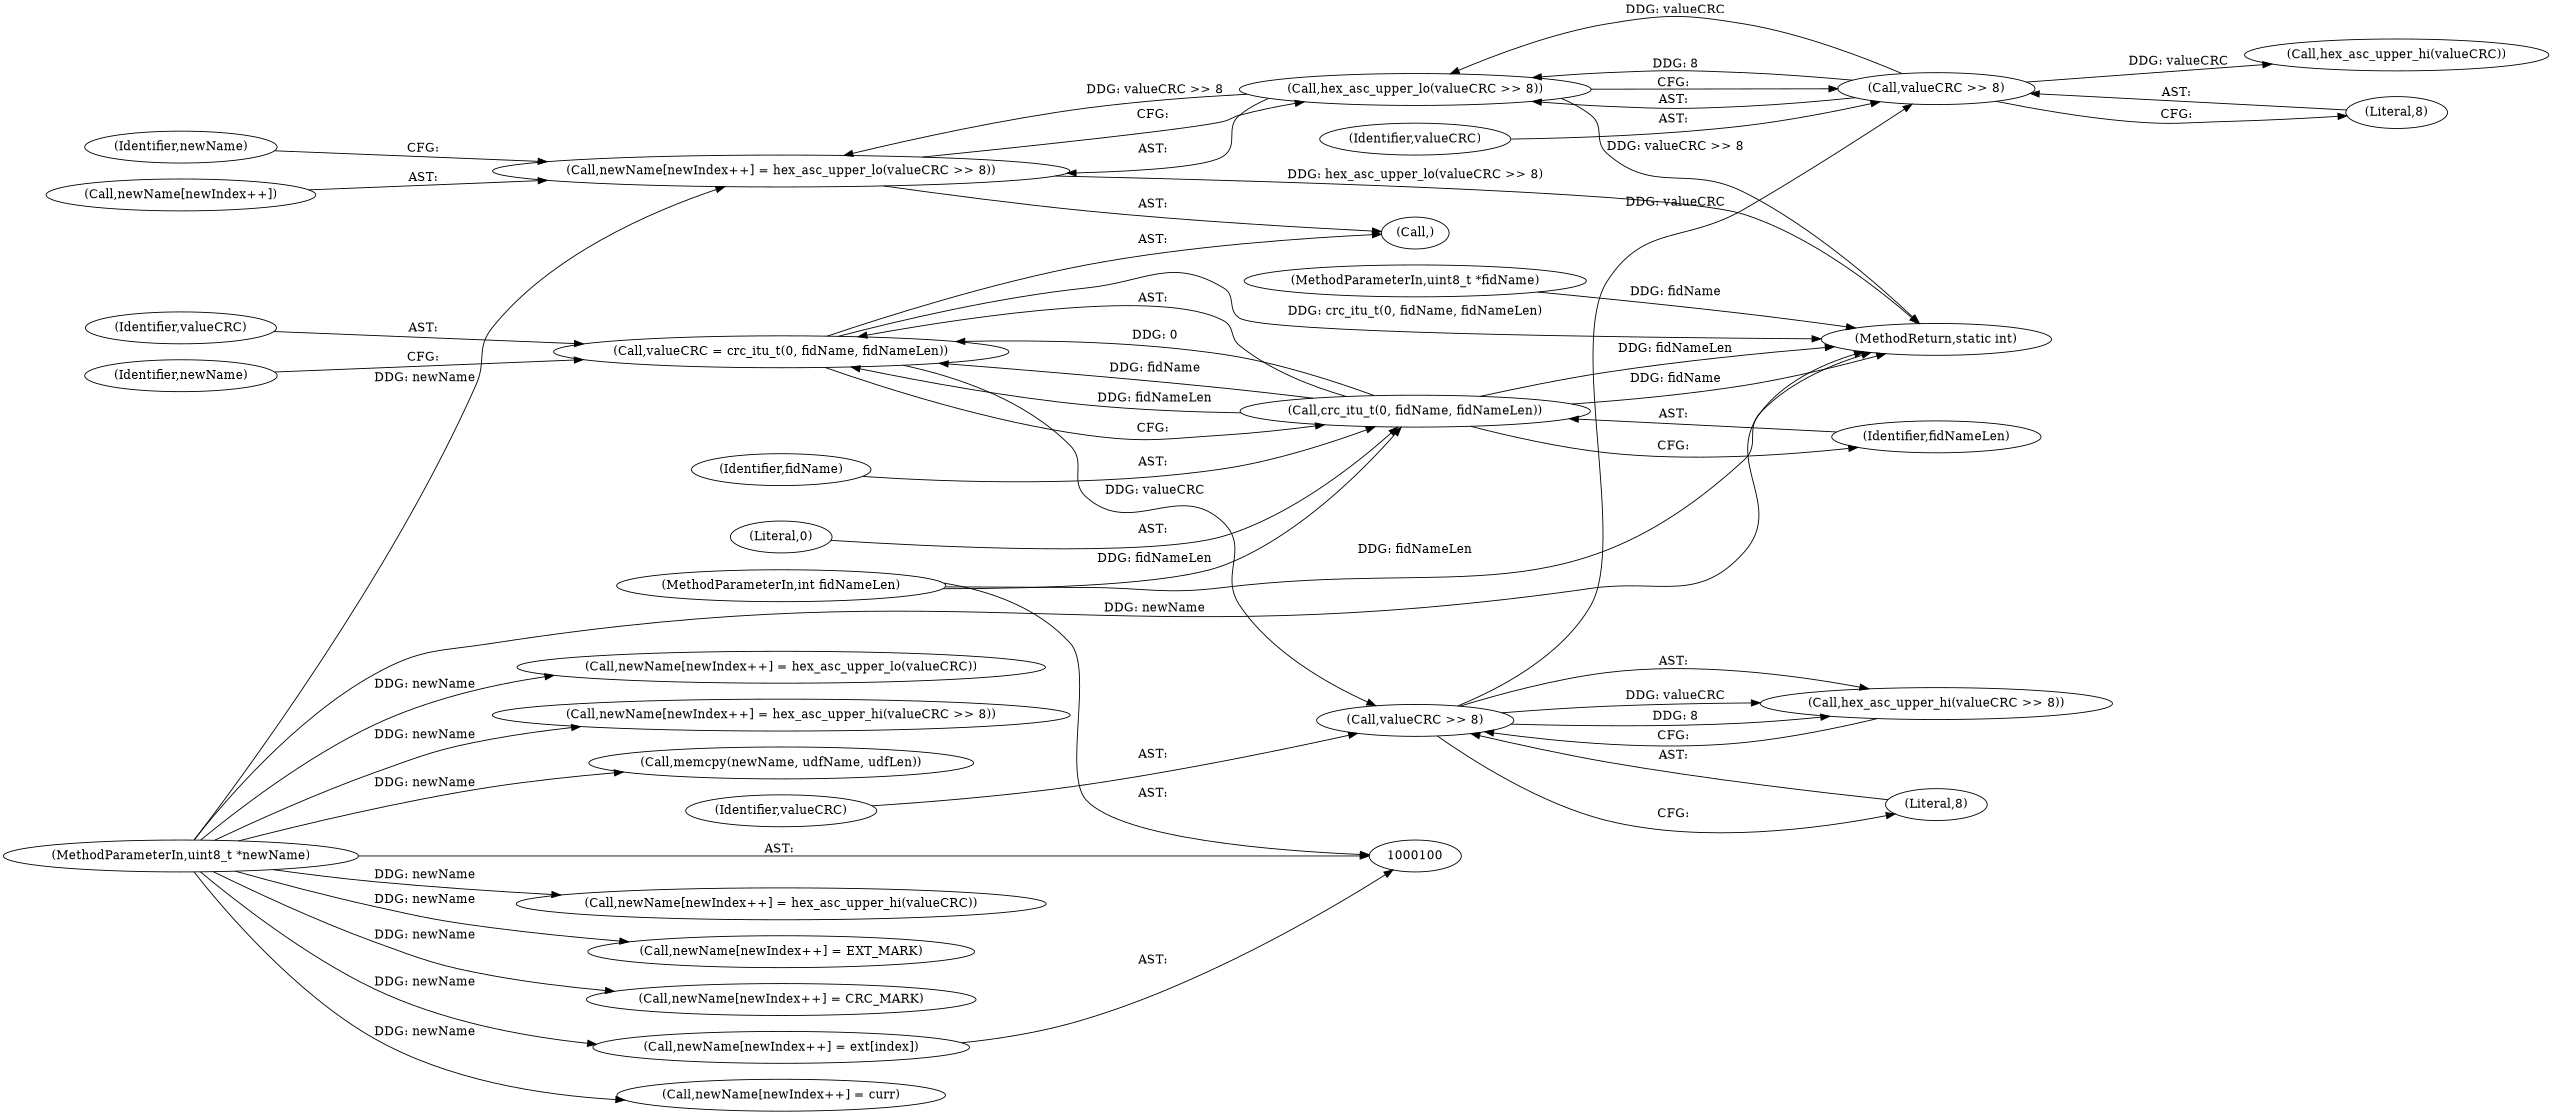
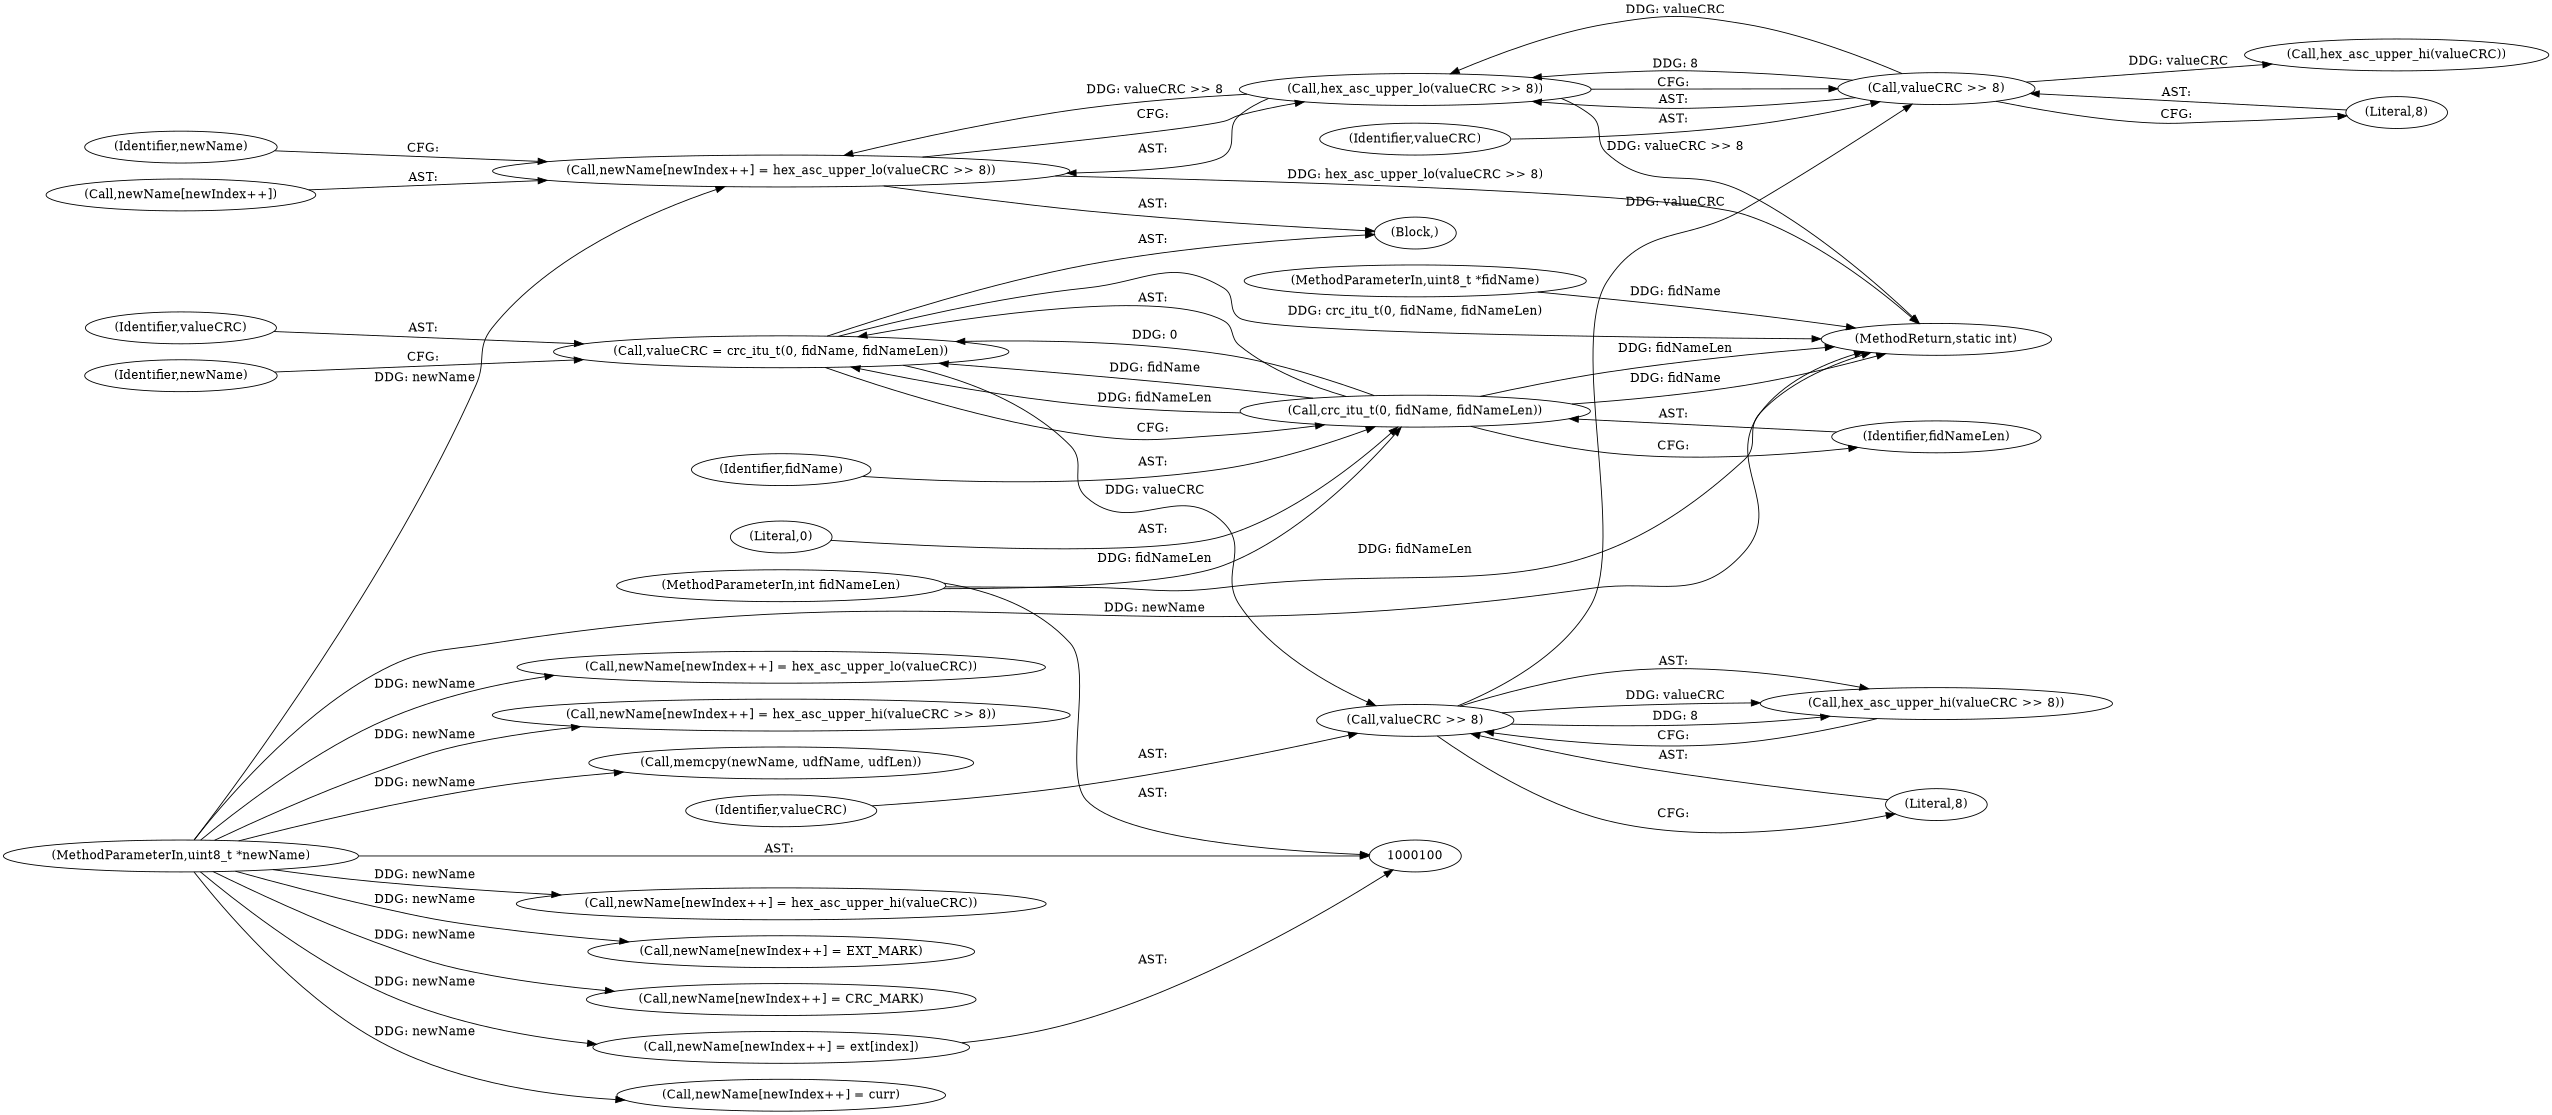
node "(Call,)": label "(Call,)" -> "(Block,)"
